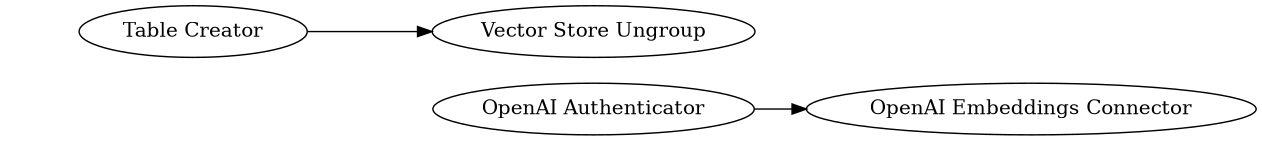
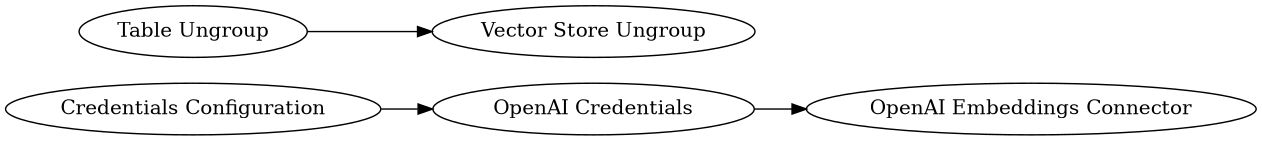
node "Table Creator": label "Table Creator" -> "Table Ungroup"
node "Credentials Configuration": added
node "OpenAI Authenticator": label "OpenAI Authenticator" -> "OpenAI Credentials"
